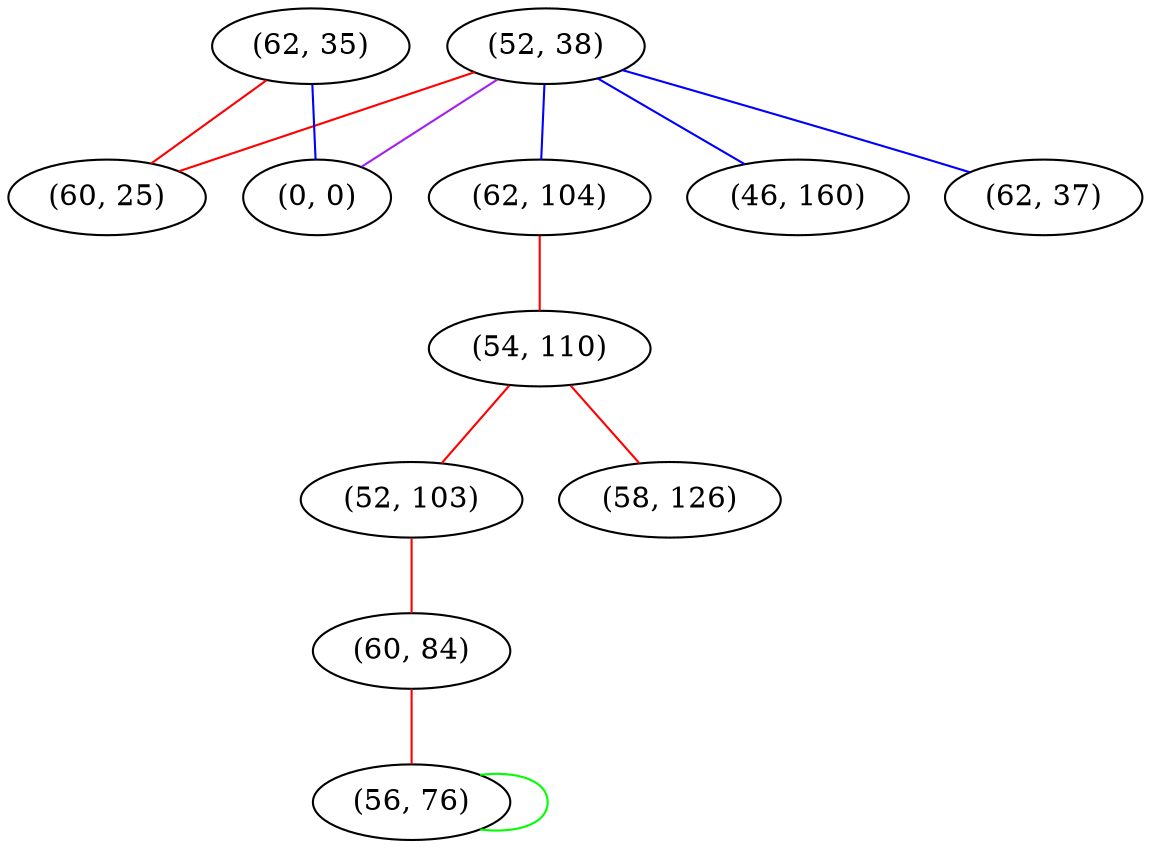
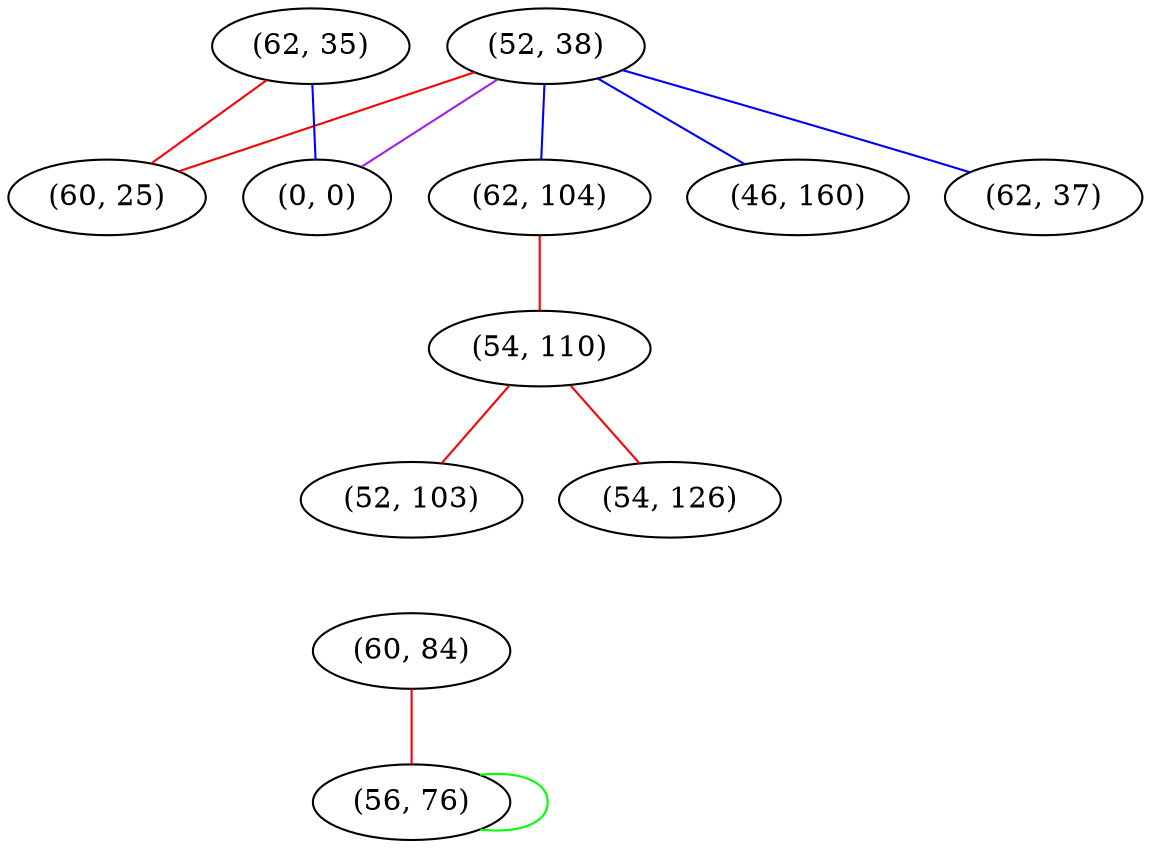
node "(58, 126)": label "(58, 126)" -> "(54, 126)"
edge "(52, 103)" -- "(60, 84)": removed
